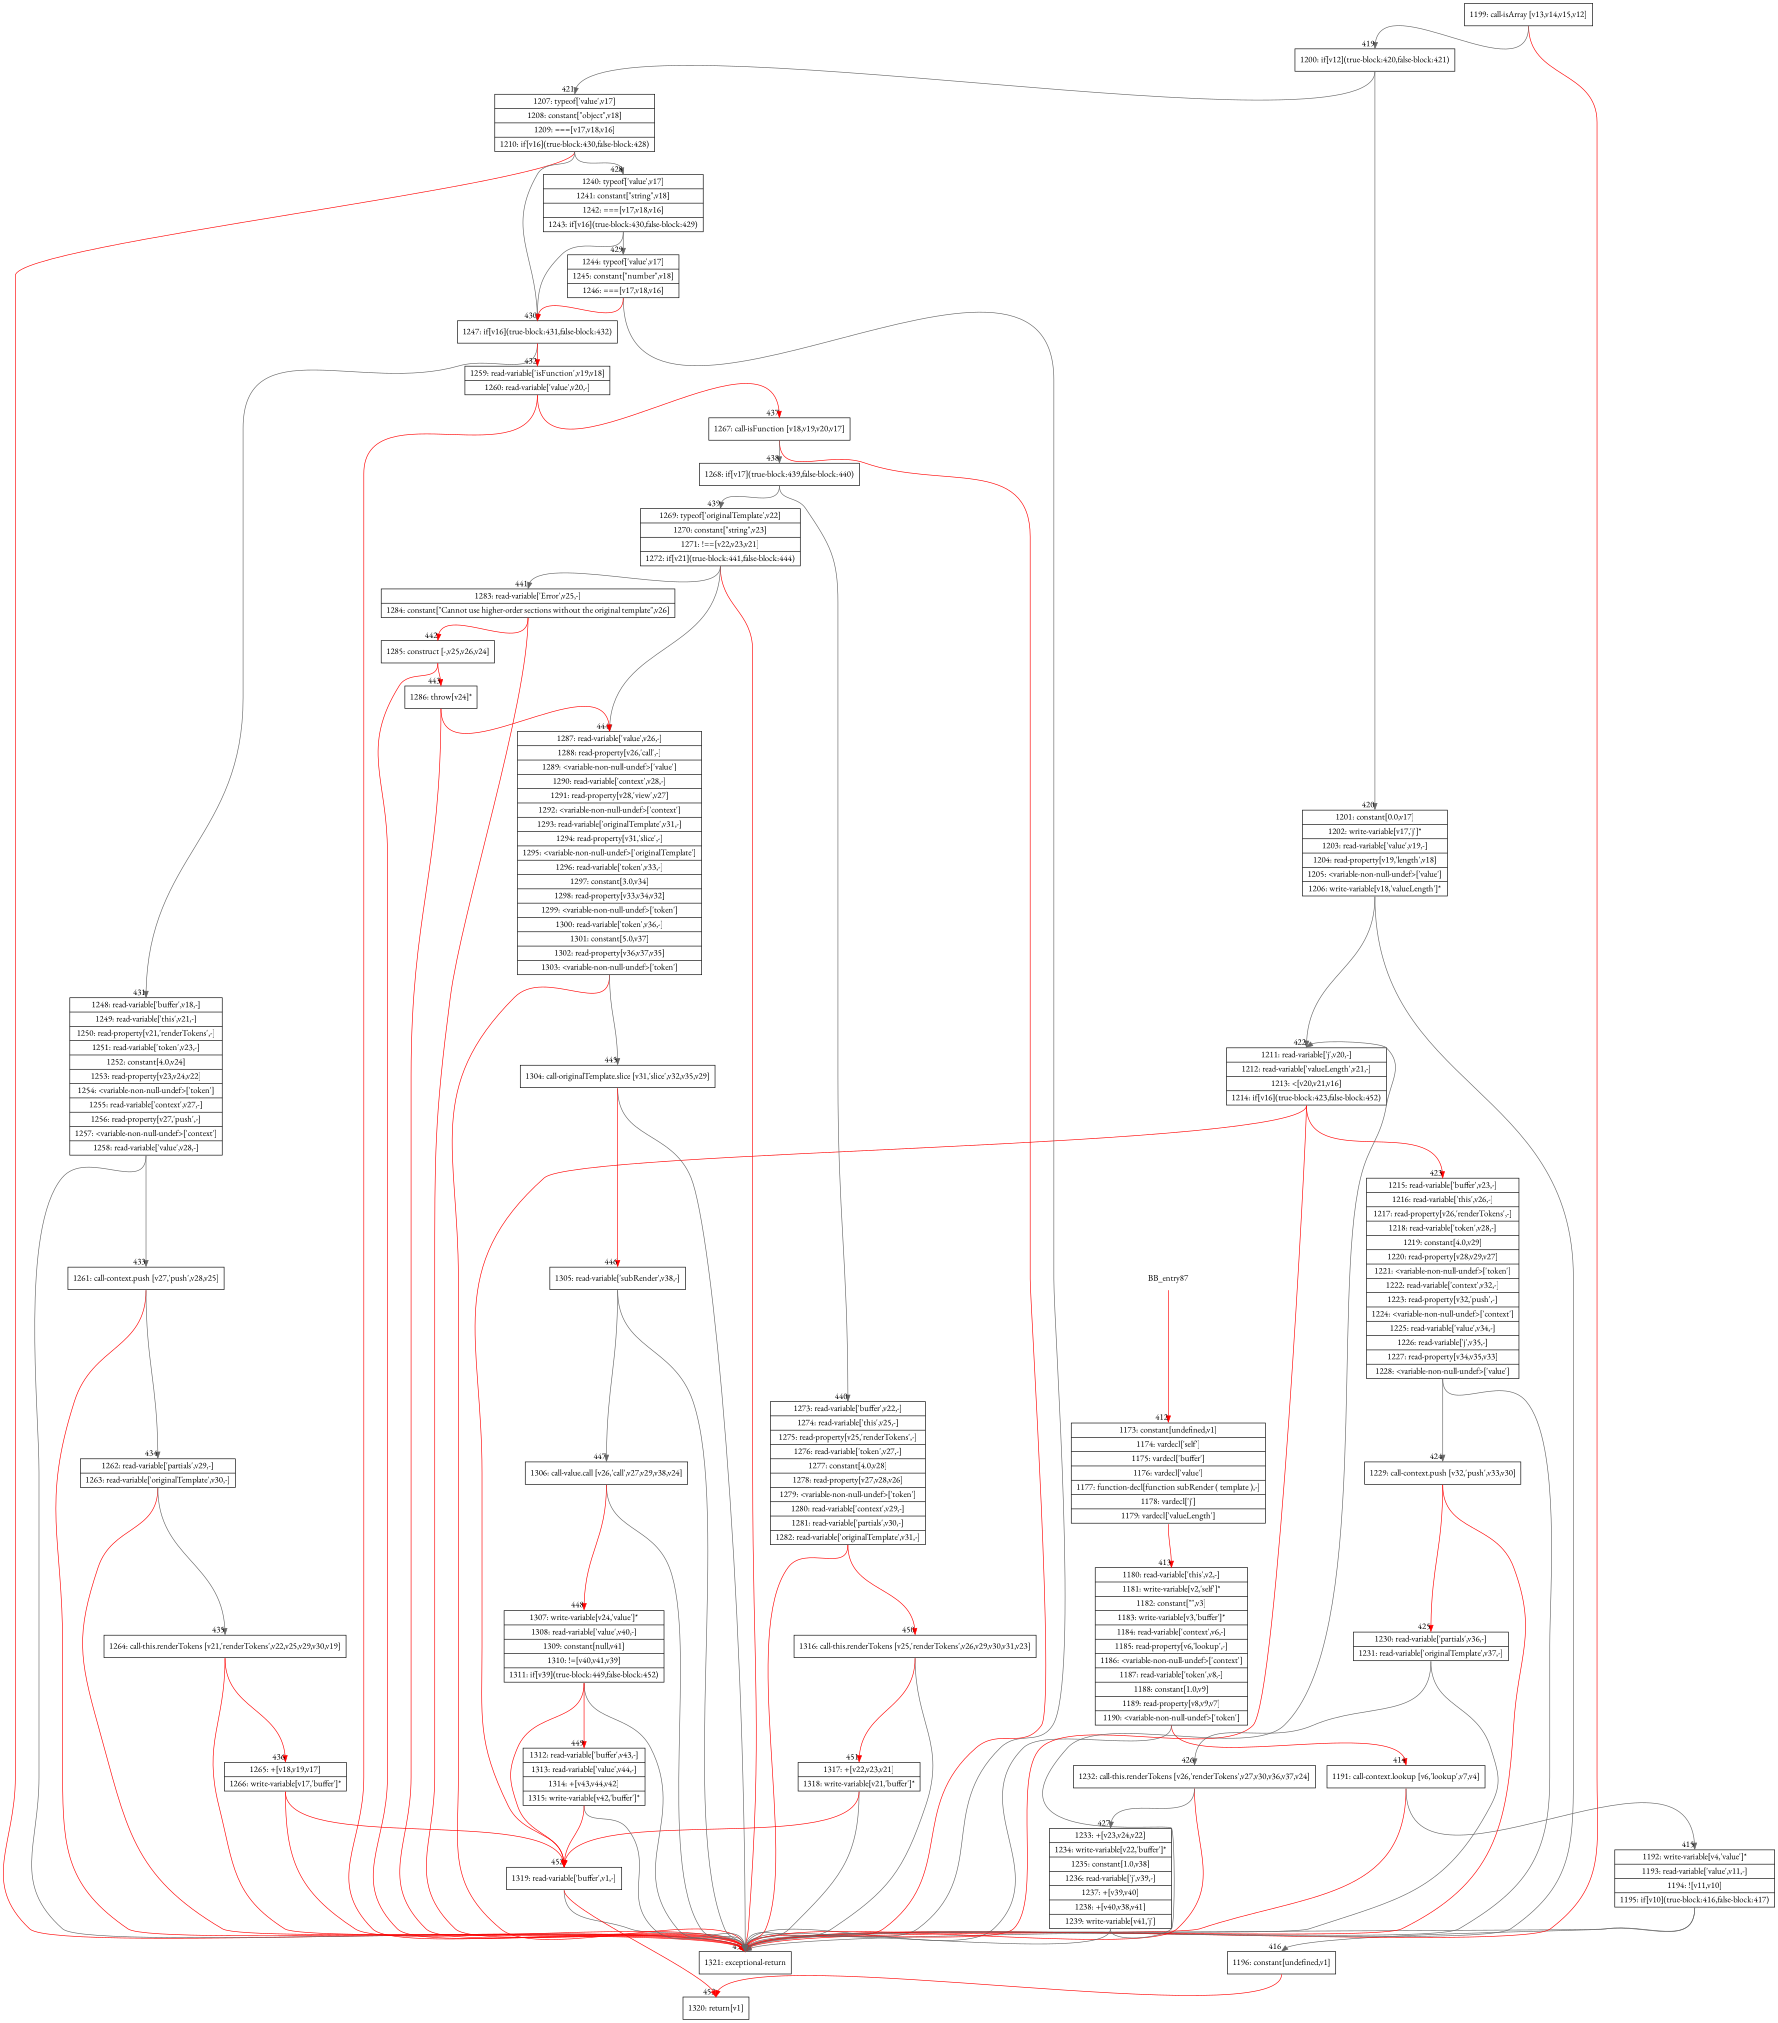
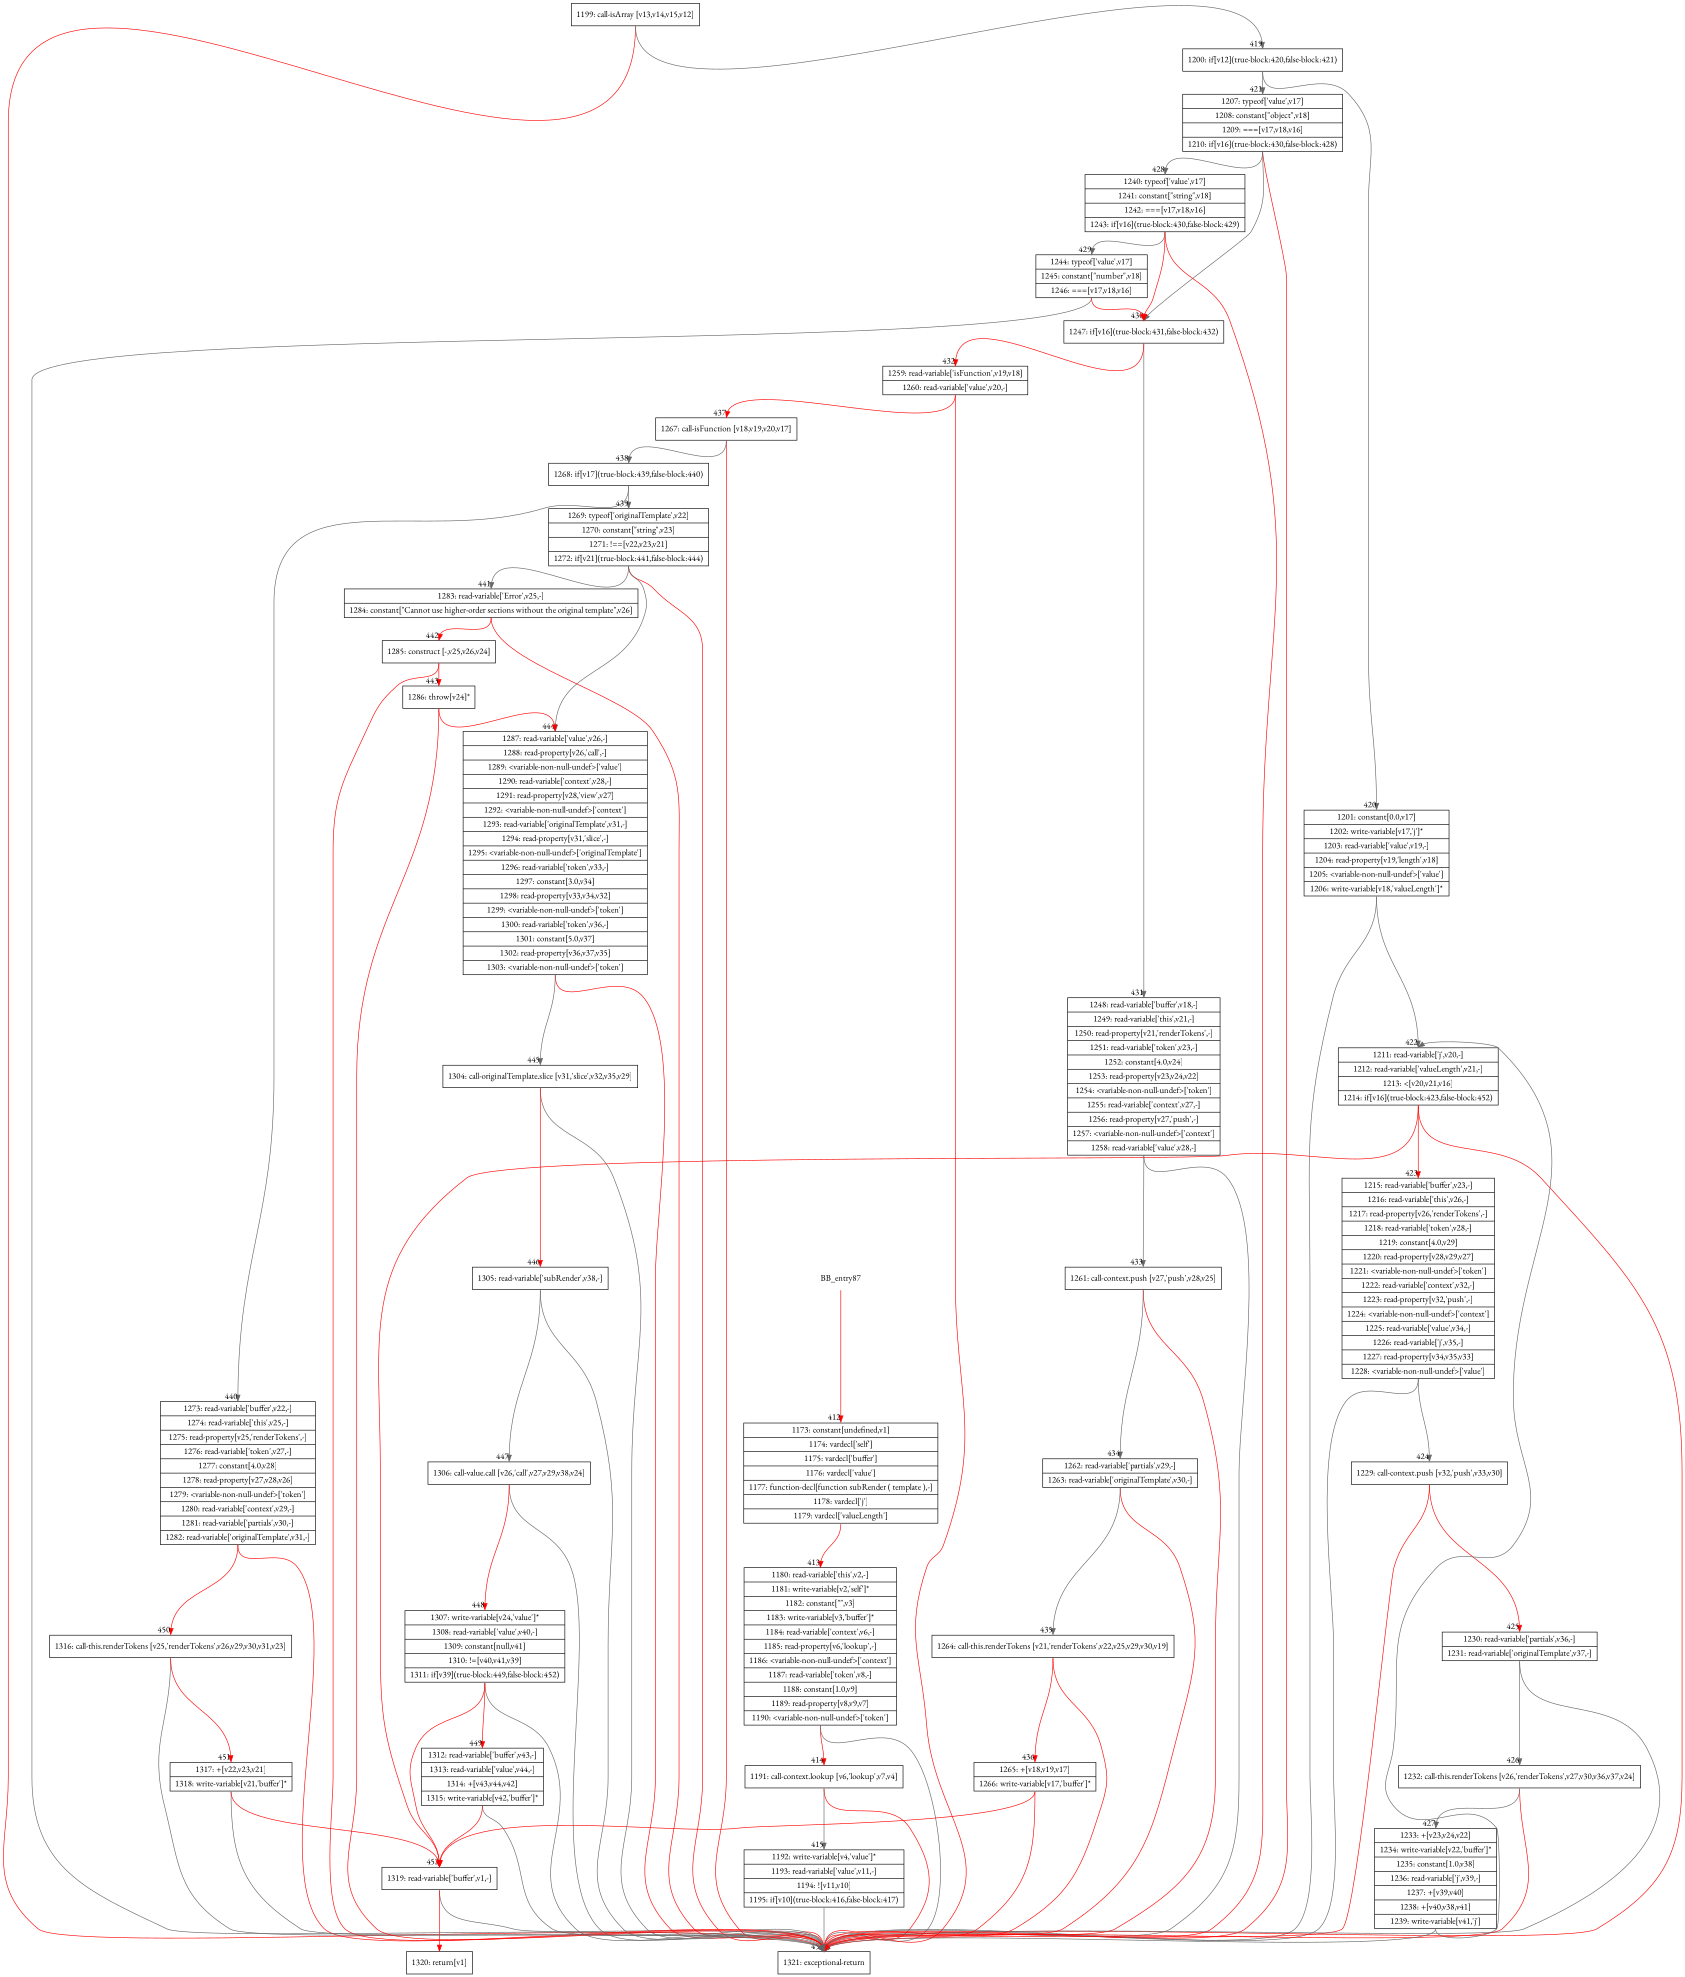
edge "1240: typeof['value',v17]" -> "1247: if[v16](true-block:431,false-block:432)": color gray40 -> red
edge "1240: typeof['value',v17]" -> "1321: exceptional-return": added
node "1196: constant[undefined,v1]": removed
